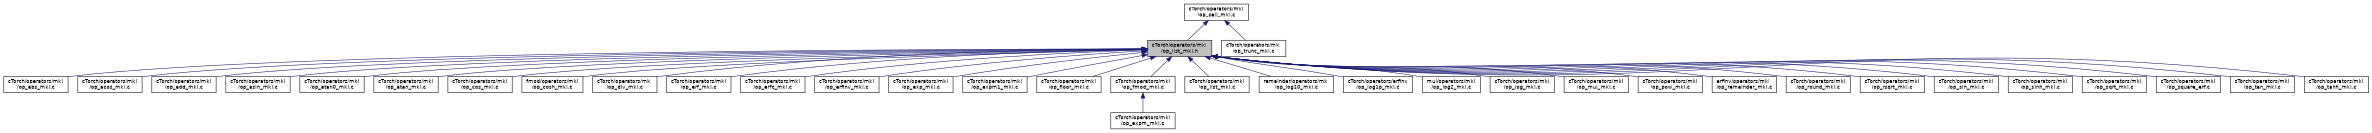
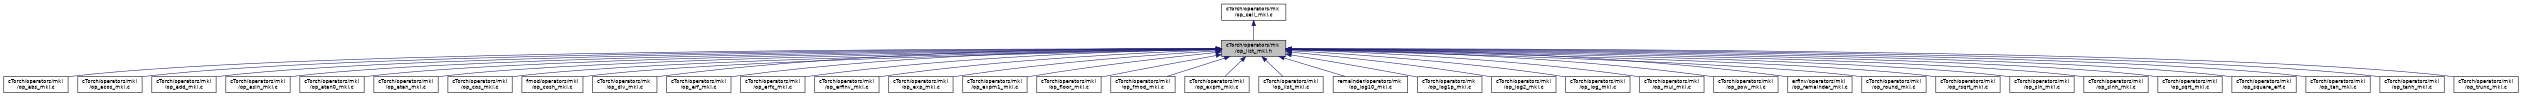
edge "cTorch/operators/mkl /op_trunc_mkl.c" -> "cTorch/operators/mkl /op_ceil_mkl.c": now "cTorch/operators/mkl /op_trunc_mkl.c" -> "cTorch/operators/mkl /op_list_mkl.h"
node "cTorch/operators/erfinv /op_log1p_mkl.c": label "cTorch/operators/erfinv /op_log1p_mkl.c" -> "cTorch/operators/mkl /op_log1p_mkl.c"
node "mul/operators/mkl /op_log2_mkl.c": label "mul/operators/mkl /op_log2_mkl.c" -> "cTorch/operators/mkl /op_log2_mkl.c"
edge "cTorch/operators/mkl /op_expm_mkl.c" -> "cTorch/operators/mkl /op_fmod_mkl.c": now "cTorch/operators/mkl /op_expm_mkl.c" -> "cTorch/operators/mkl /op_list_mkl.h"
